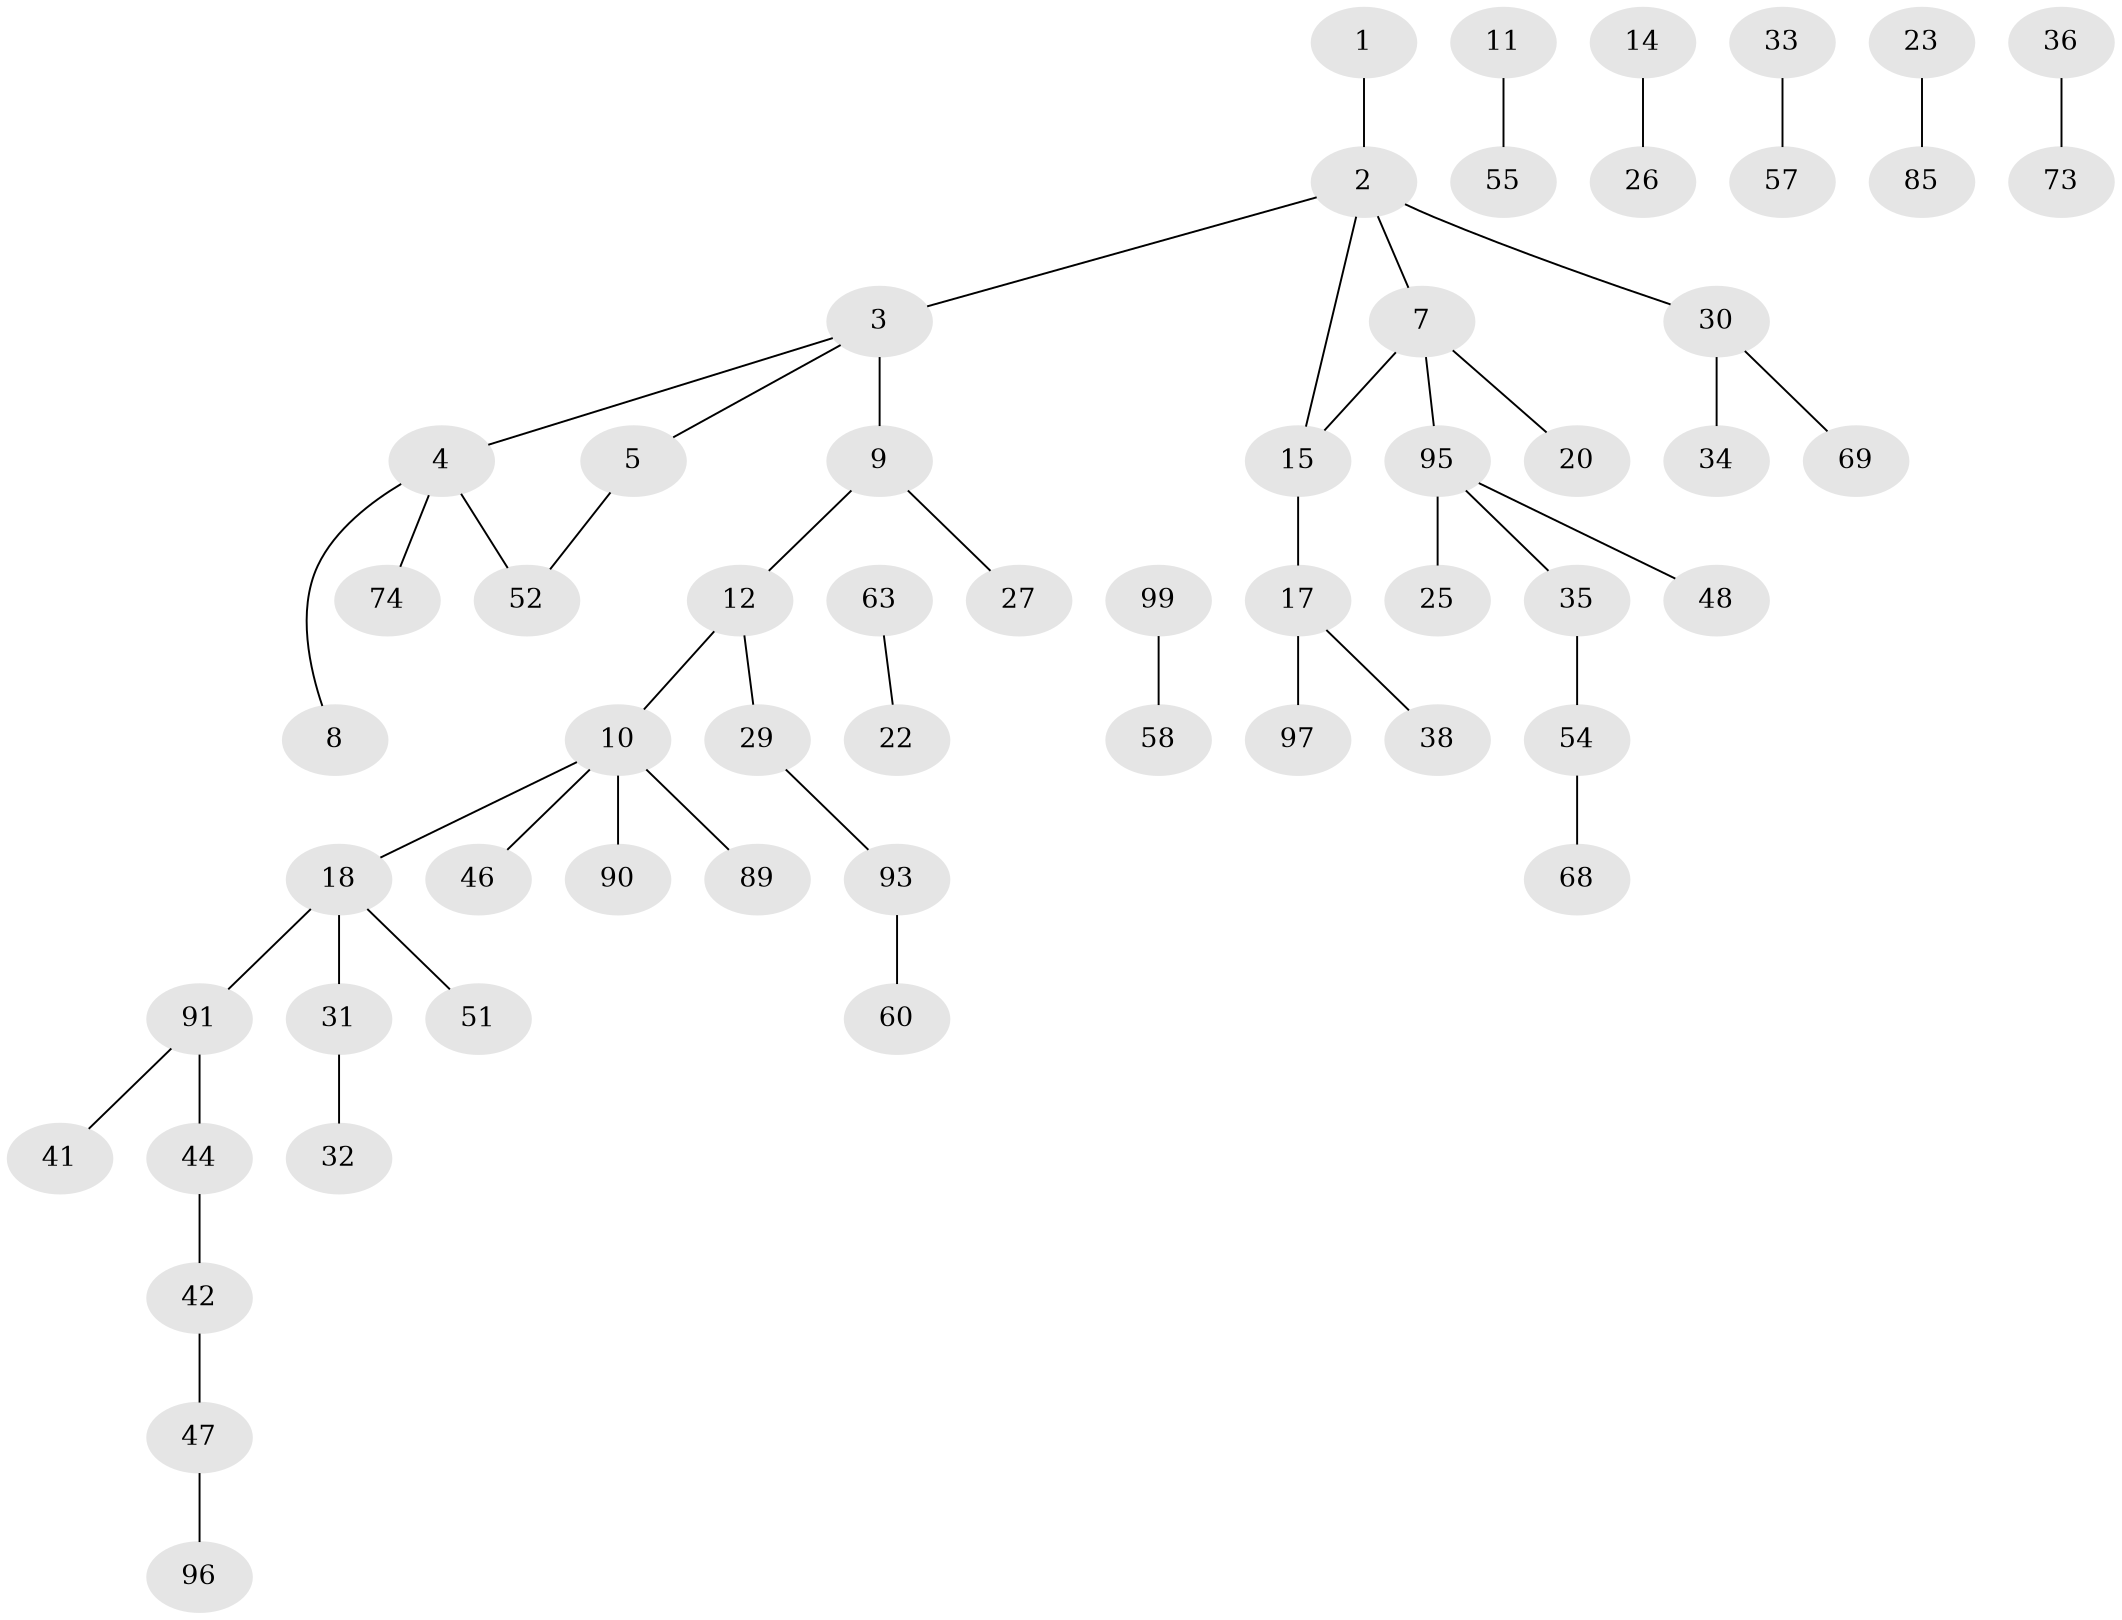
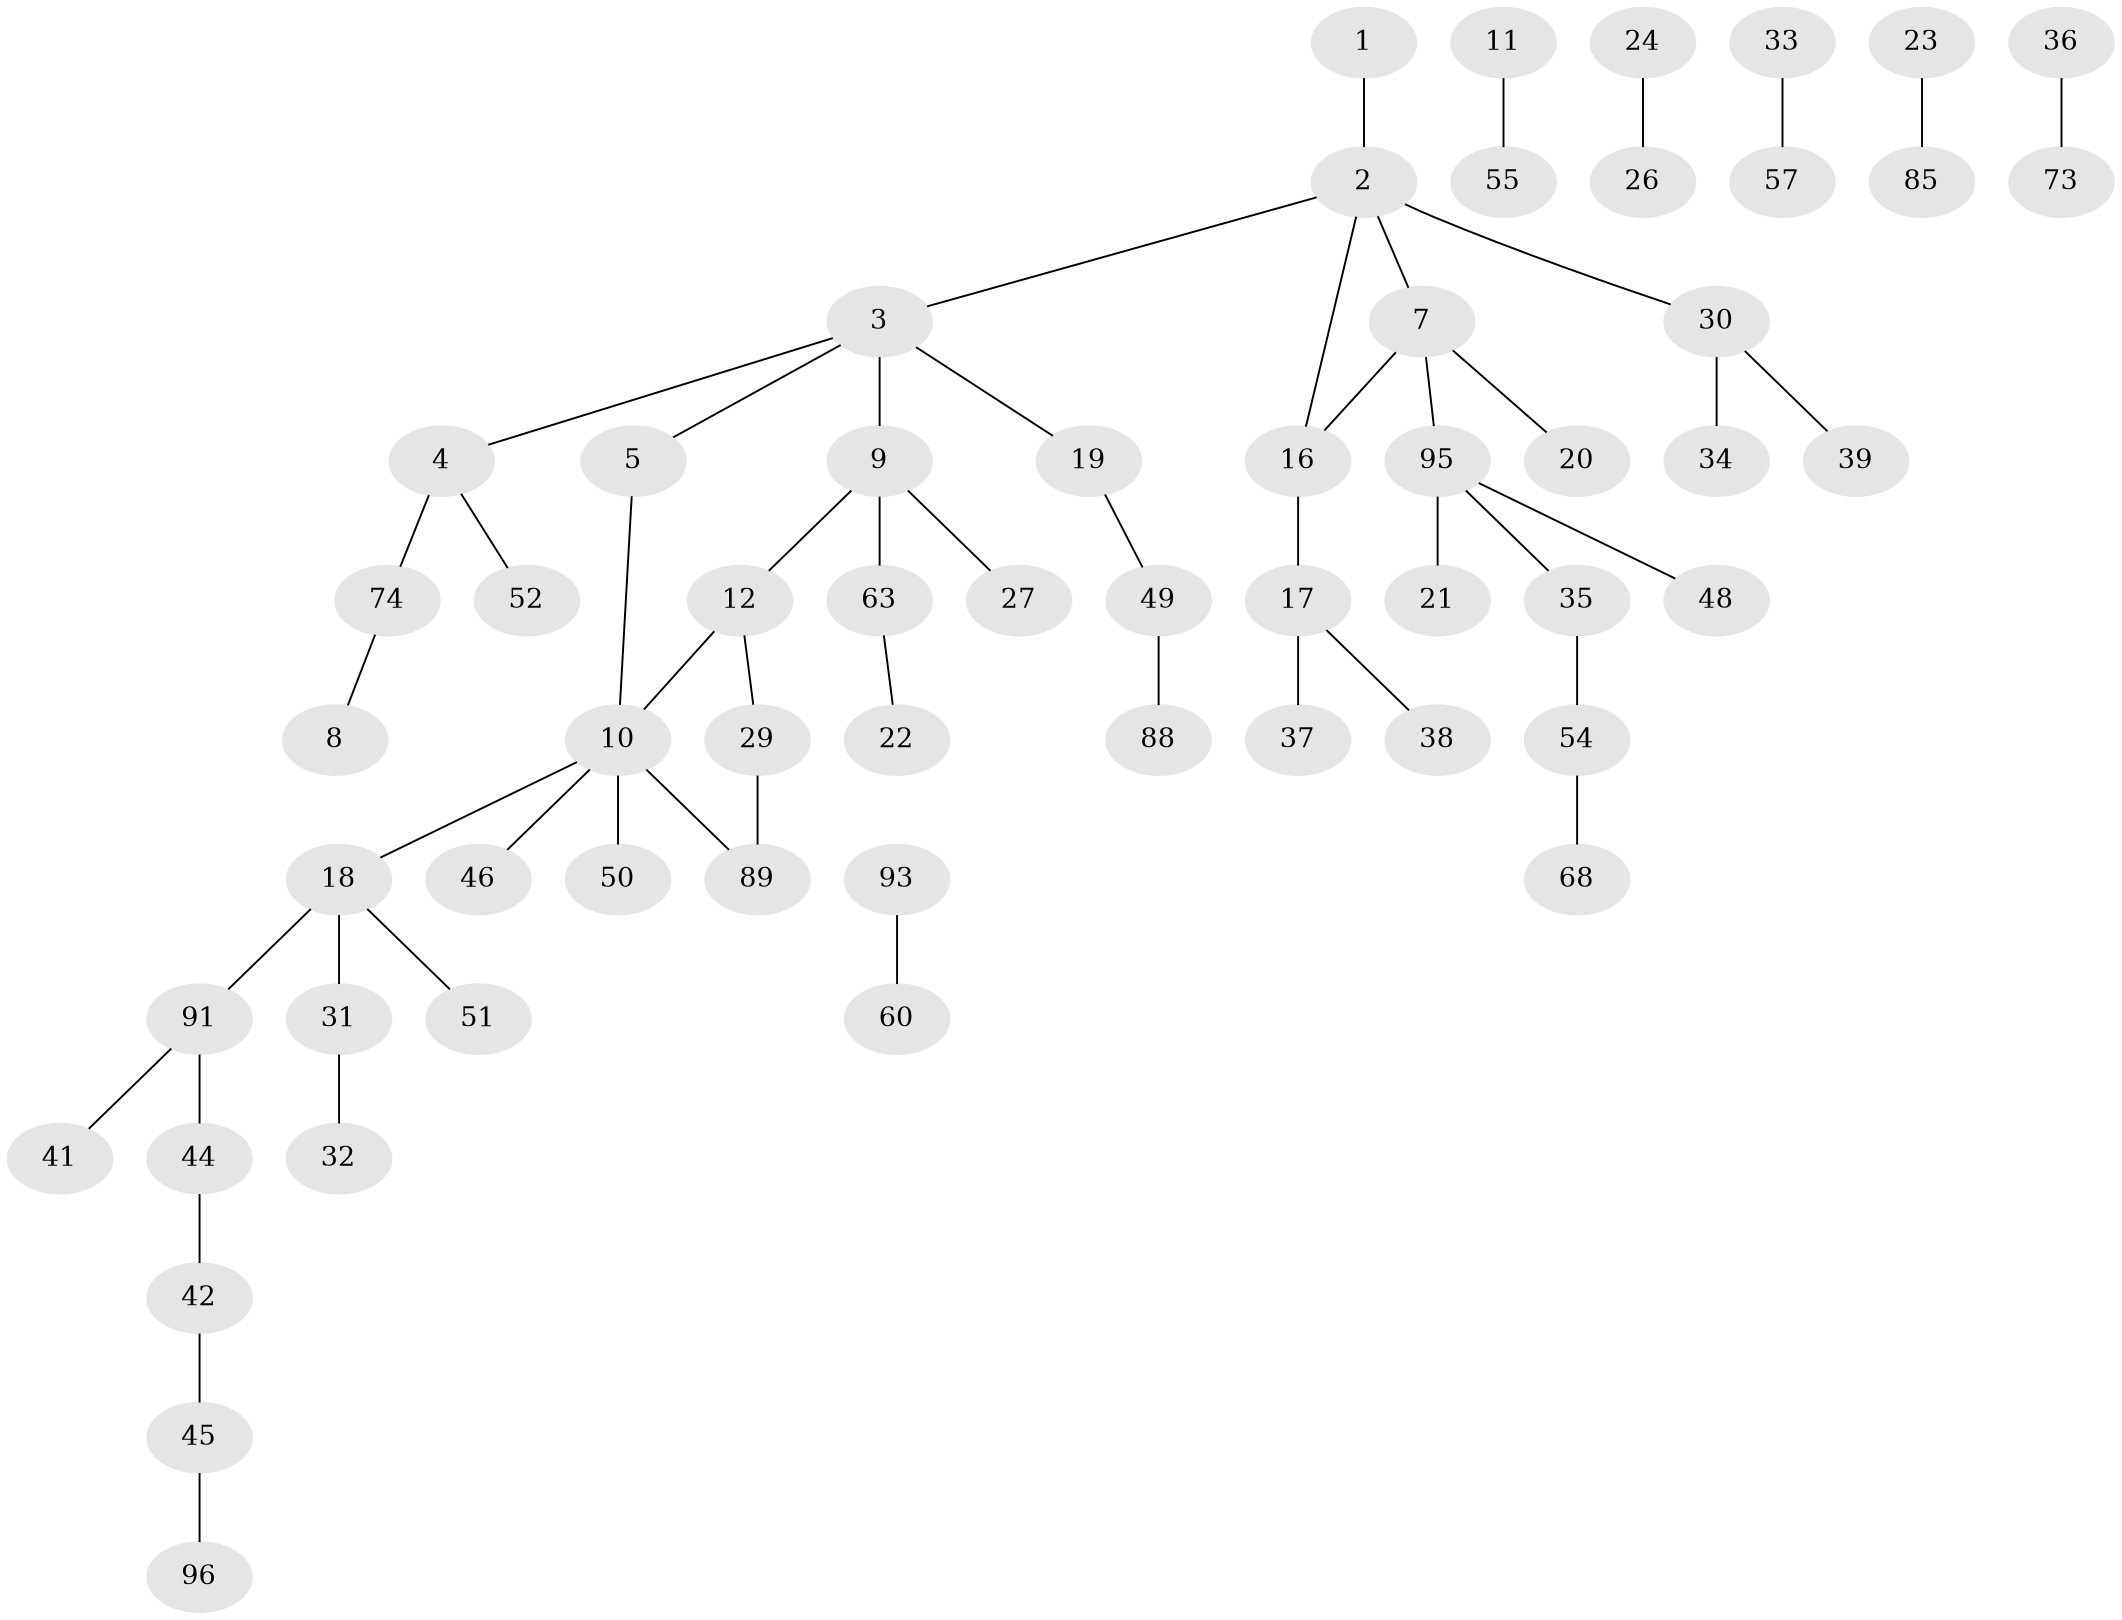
node "14": label "14" -> "24"
node "19": added
node "15": label "15" -> "16"
node "69": label "69" -> "39"
edge "5" -- "52": now "5" -- "10"
edge "9" -- "63": added
edge "4" -- "8": now "74" -- "8"
node "99": label "99" -> "49"
node "25": label "25" -> "21"
node "58": label "58" -> "88"
node "97": label "97" -> "37"
edge "29" -- "93": now "29" -- "89"
node "90": label "90" -> "50"
node "47": label "47" -> "45"
